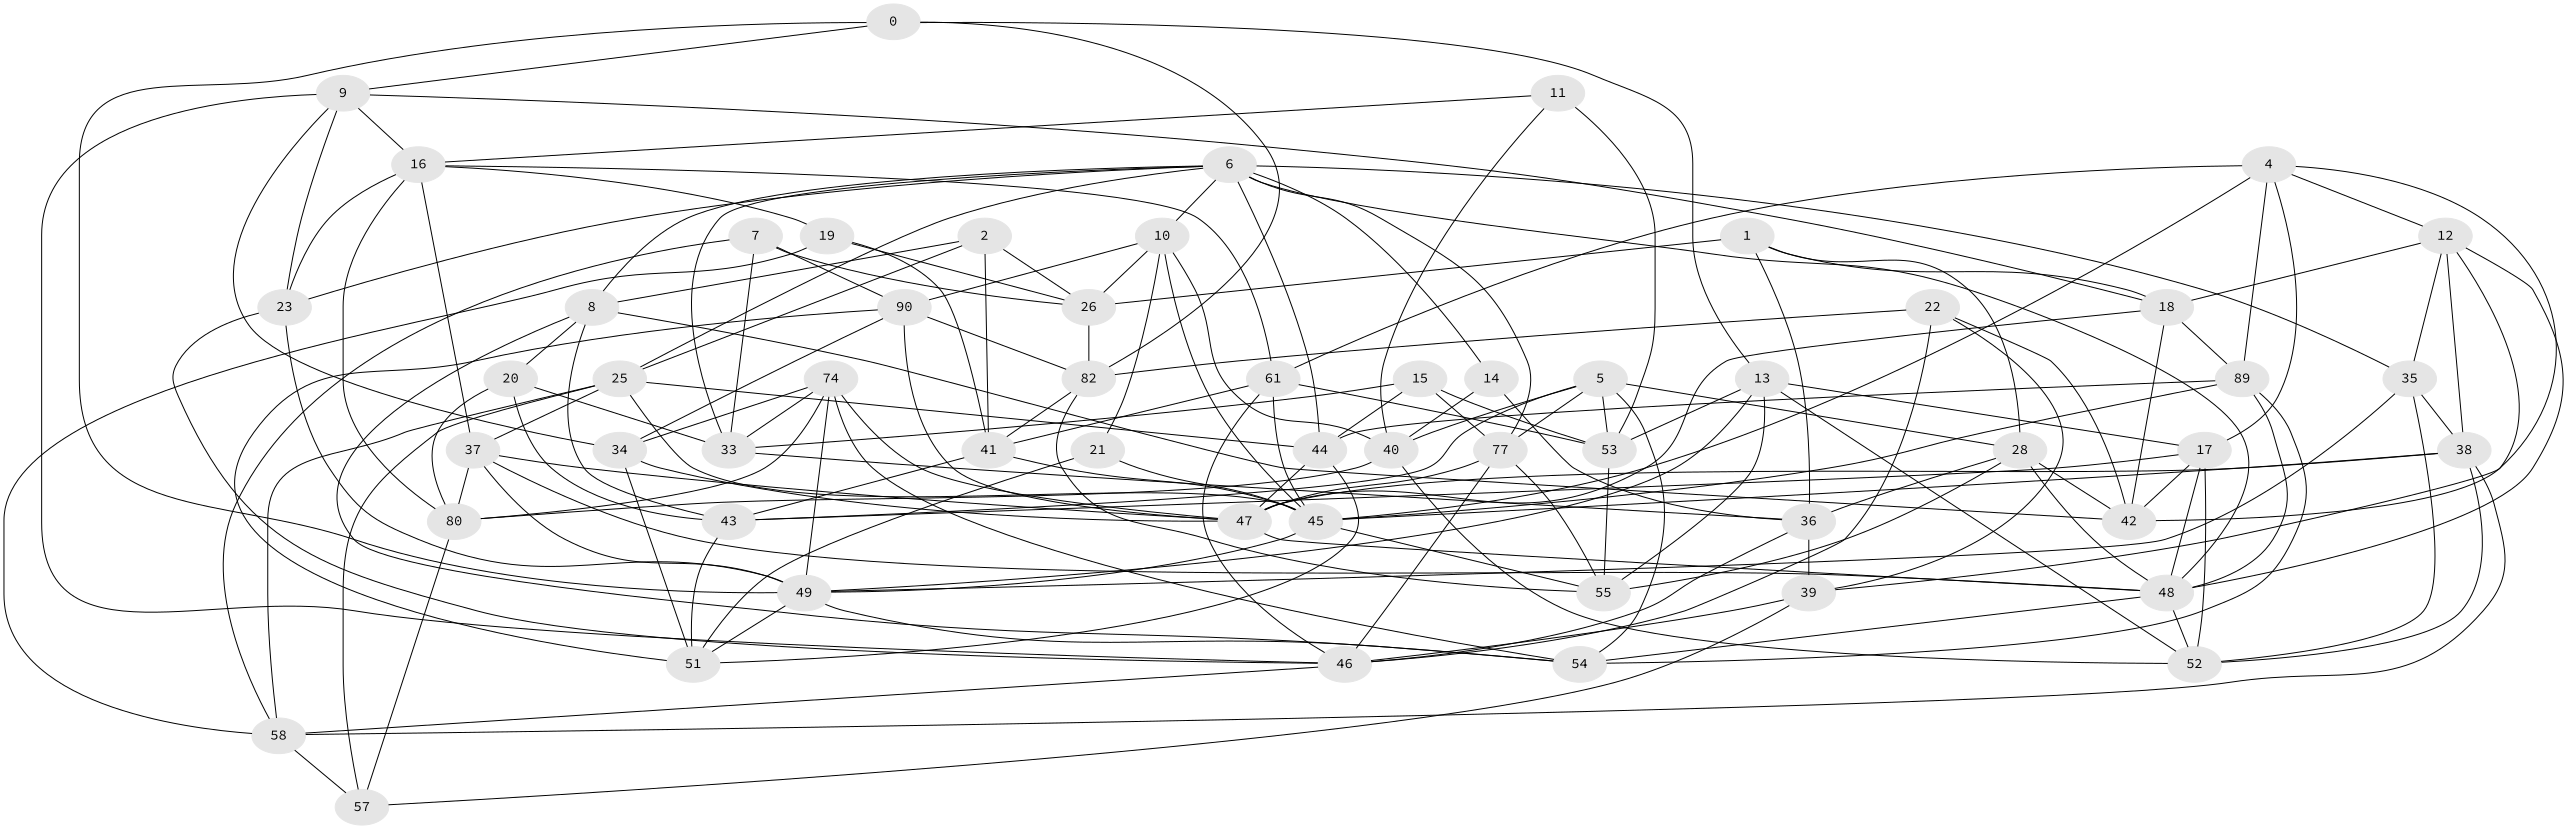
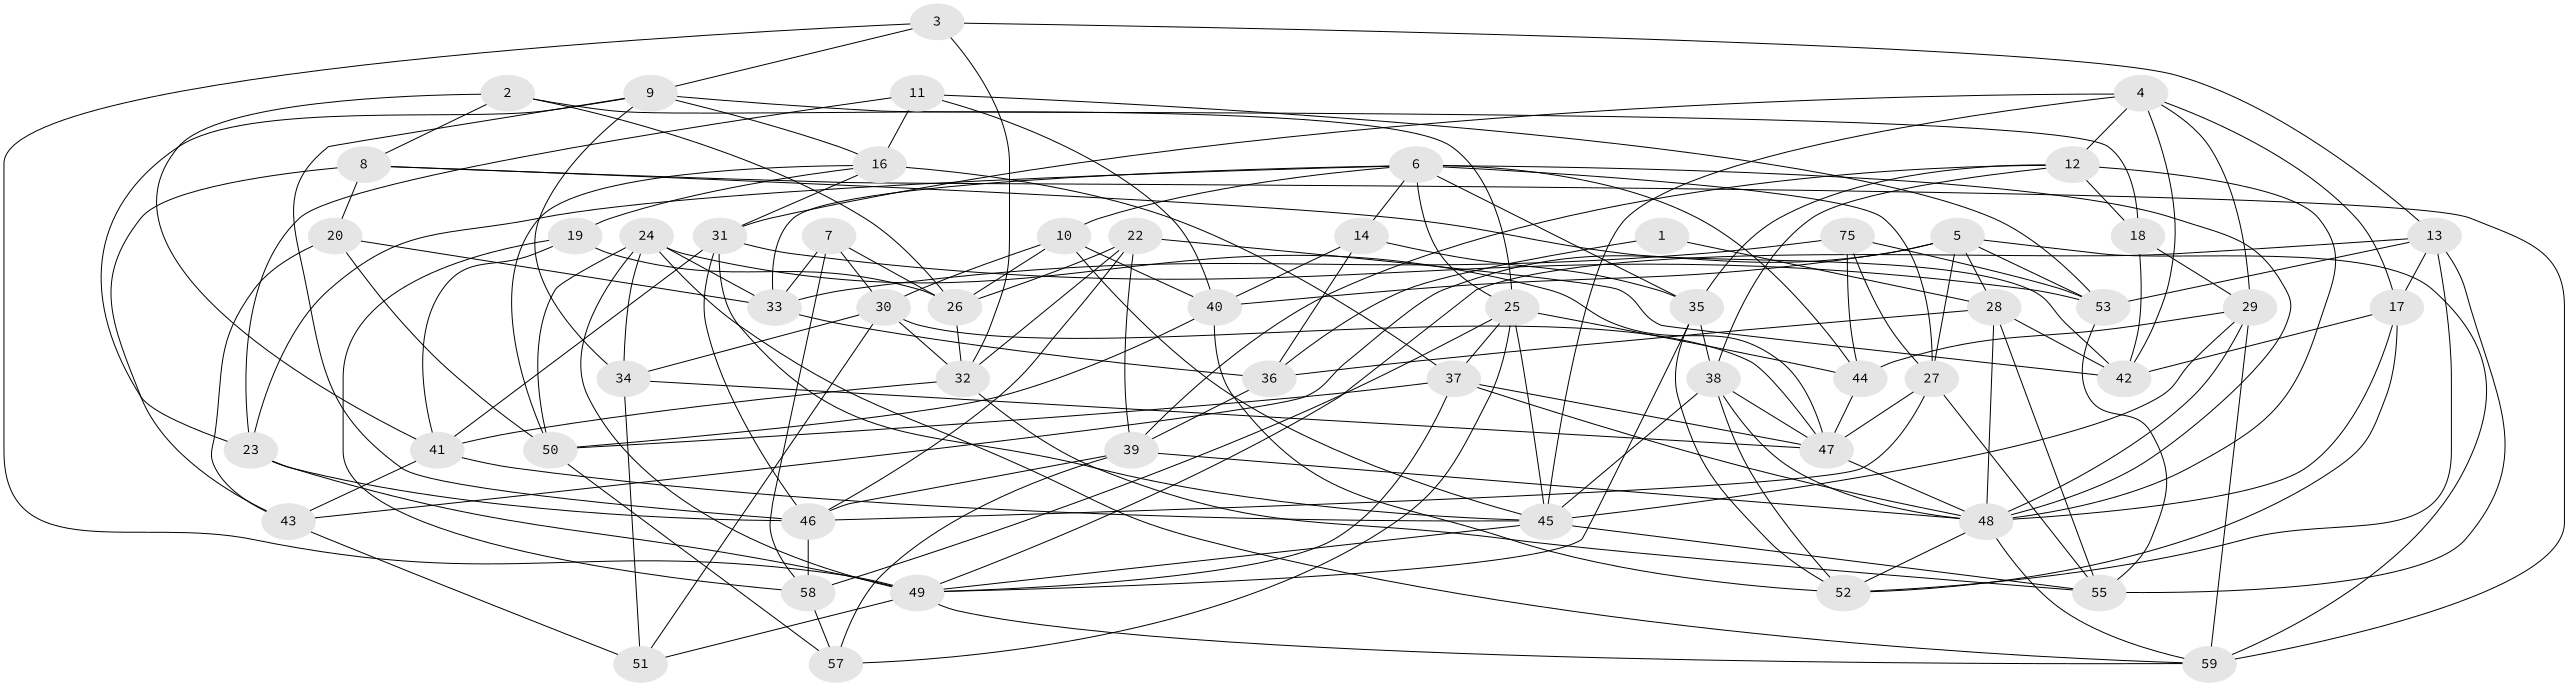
node "0": label "0" -> "3"
edge "6" -- "8": removed
edge "16" -- "23": now "11" -- "23"
edge "14" -- "35": added
edge "1" -- "26": now "22" -- "26"
edge "1" -- "18": removed
node "90": label "90" -> "30"
node "74": label "74" -> "24"
node "82": label "82" -> "32"
node "61": label "61" -> "31"
node "15": label "15" -> "75"
node "89": label "89" -> "29"
edge "18" -- "47": removed
node "21": removed
node "77": label "77" -> "27"
edge "39" -- "48": added
edge "17" -- "43": removed
node "80": label "80" -> "50"
edge "36" -- "46": removed
edge "44" -- "51": removed
node "54": label "54" -> "59"
edge "38" -- "58": now "38" -- "48"
